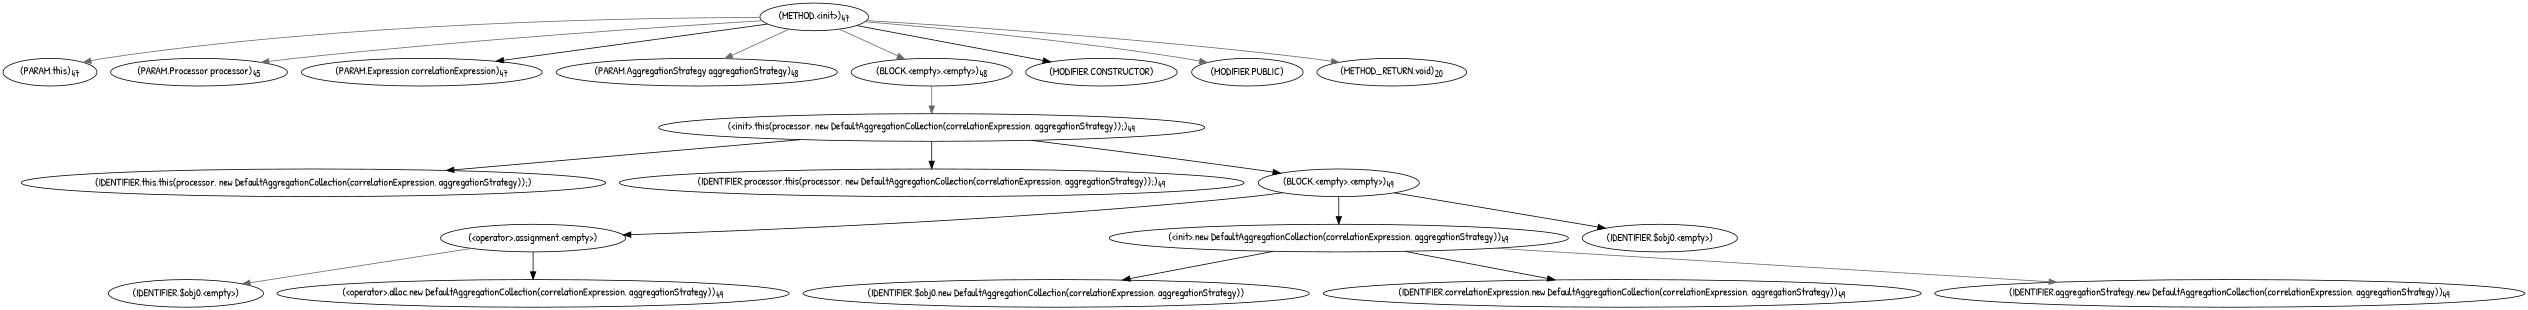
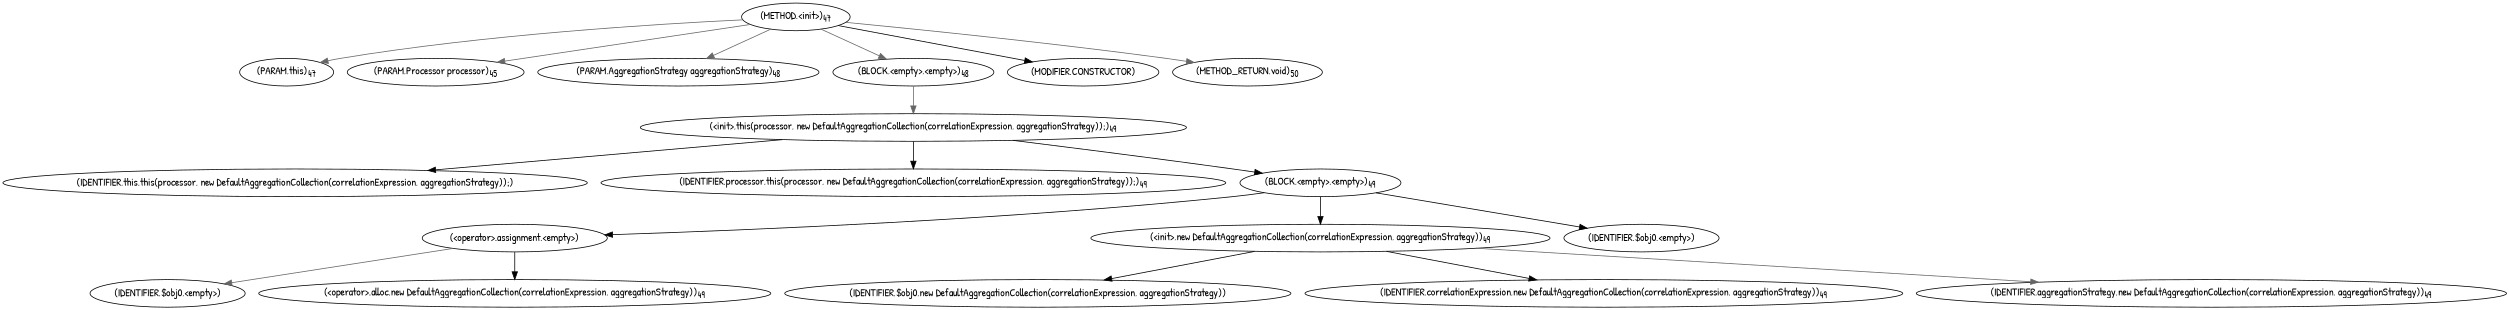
node "(METHOD_RETURN,void)": text "20" -> "50"
node "(PARAM,Expression correlationExpression)": removed
node "(MODIFIER,PUBLIC)": removed
